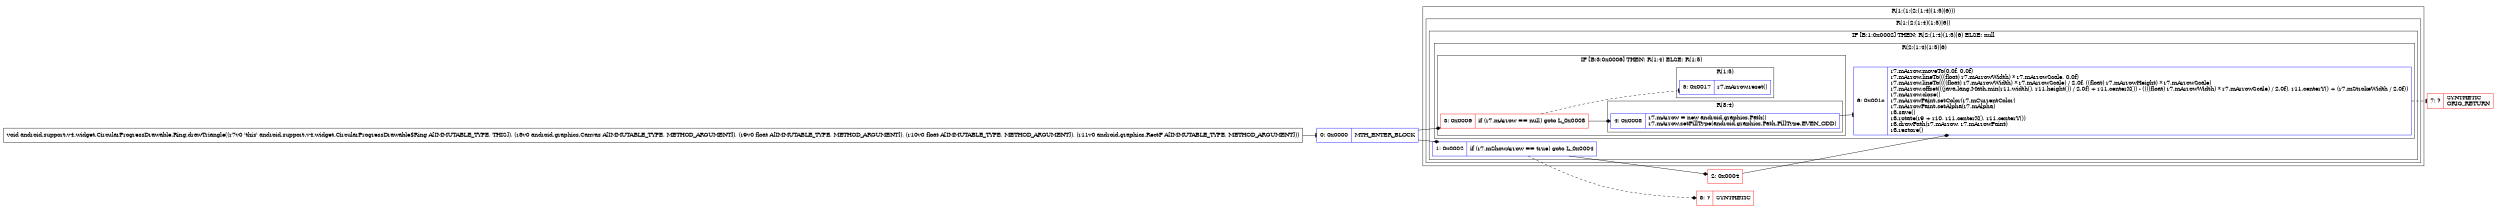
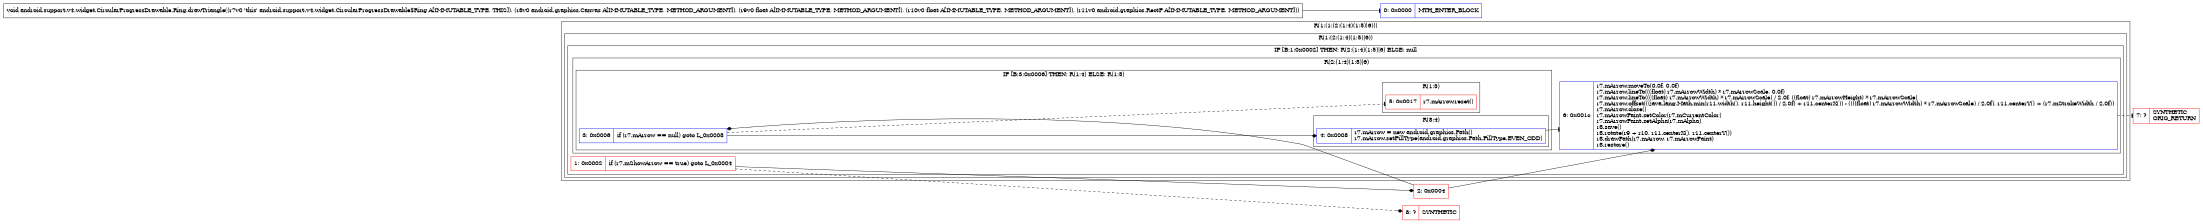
node "5: 0x0017": color blue -> red
node "3: 0x0006": color red -> blue
edge "0: 0x0000" -> "3: 0x0006": now "2: 0x0004" -> "3: 0x0006"
edge "0: 0x0000" -> "1: 0x0002": removed
node "1: 0x0002": color blue -> red
